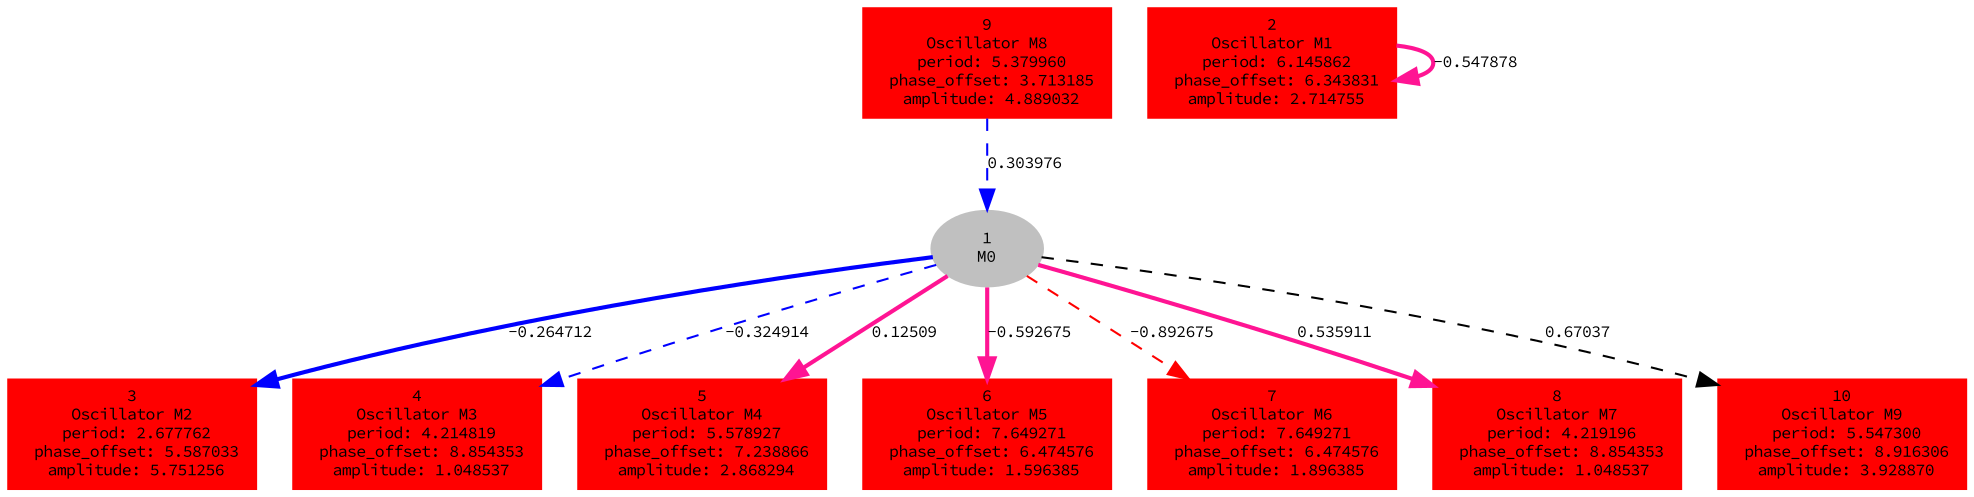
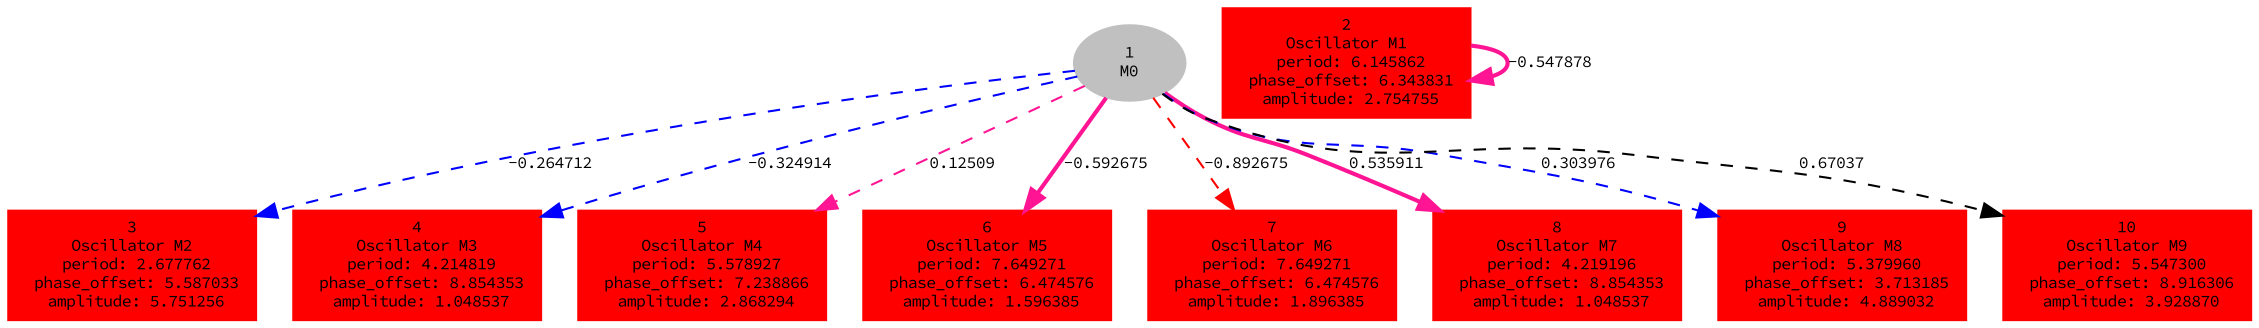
node "2": text "amplitude: 2.714755" -> "amplitude: 2.754755"
edge "9" -> "1": reversed
edge "1" -> "3": style bold -> dashed
edge "1" -> "5": style bold -> dashed
